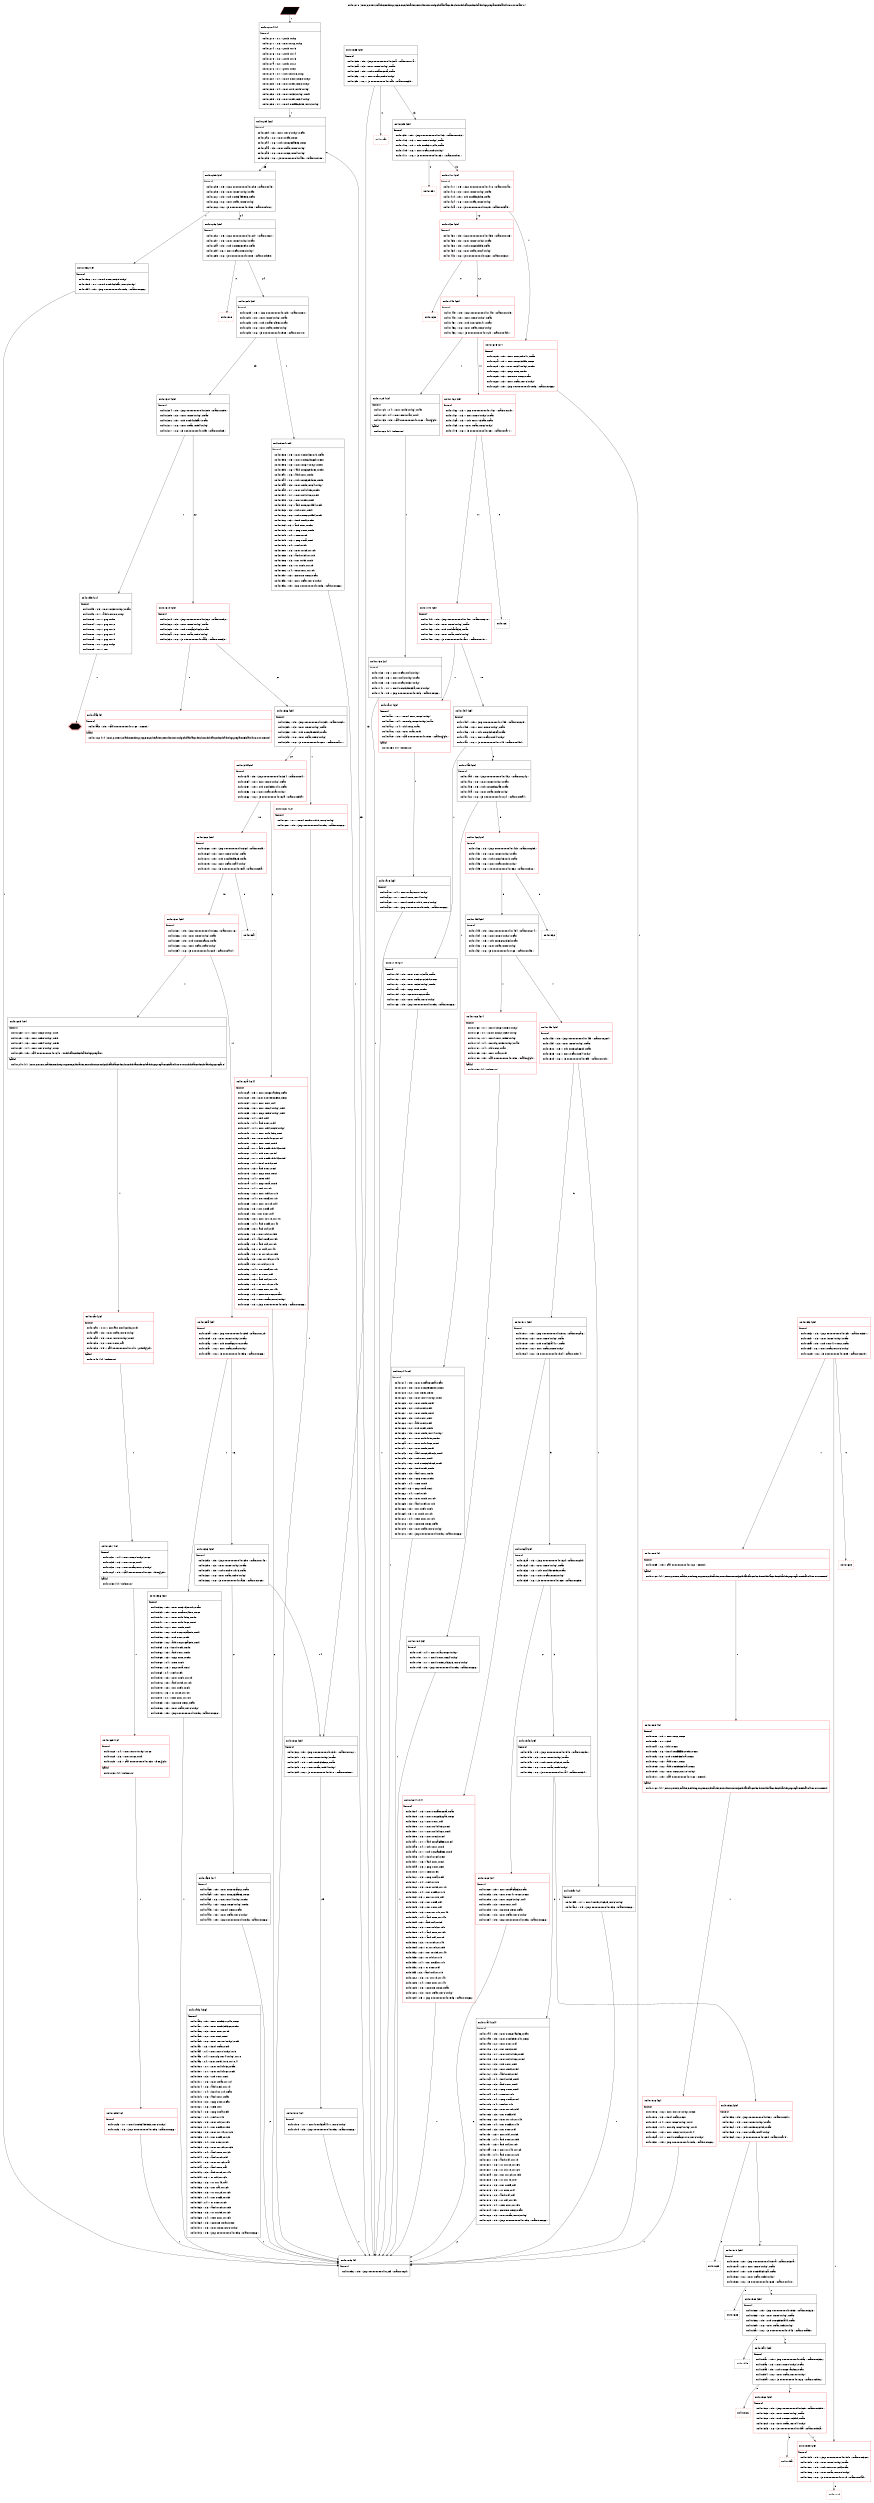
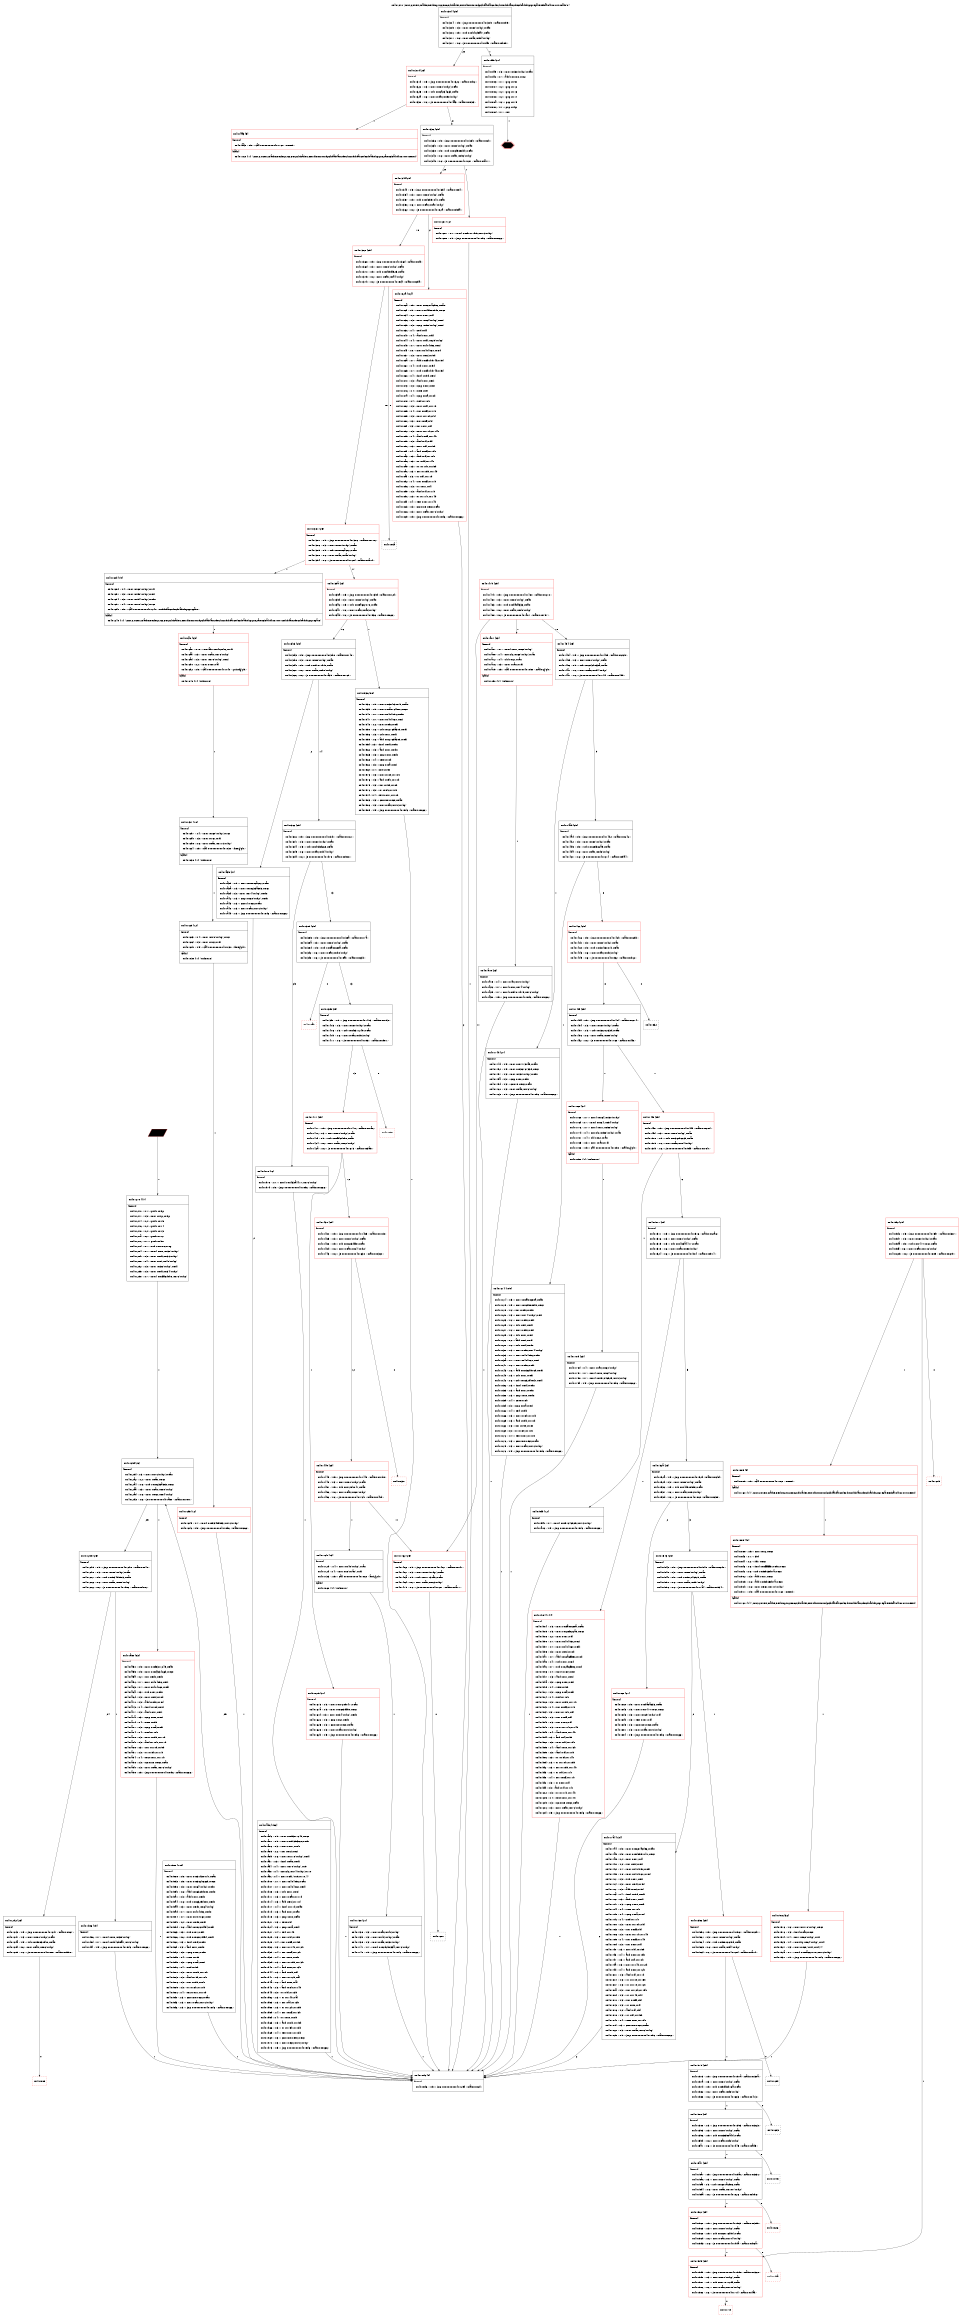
node "0x4012eb [25]": removed
edge "0x401462 [25]" -> "0x40147b [25]": reversed
edge "0x4013e5 [25]" -> "0x4013cc [25]": reversed
node "0x401a50 [83]": added
node "0x401cc9 [12]": color red -> black
